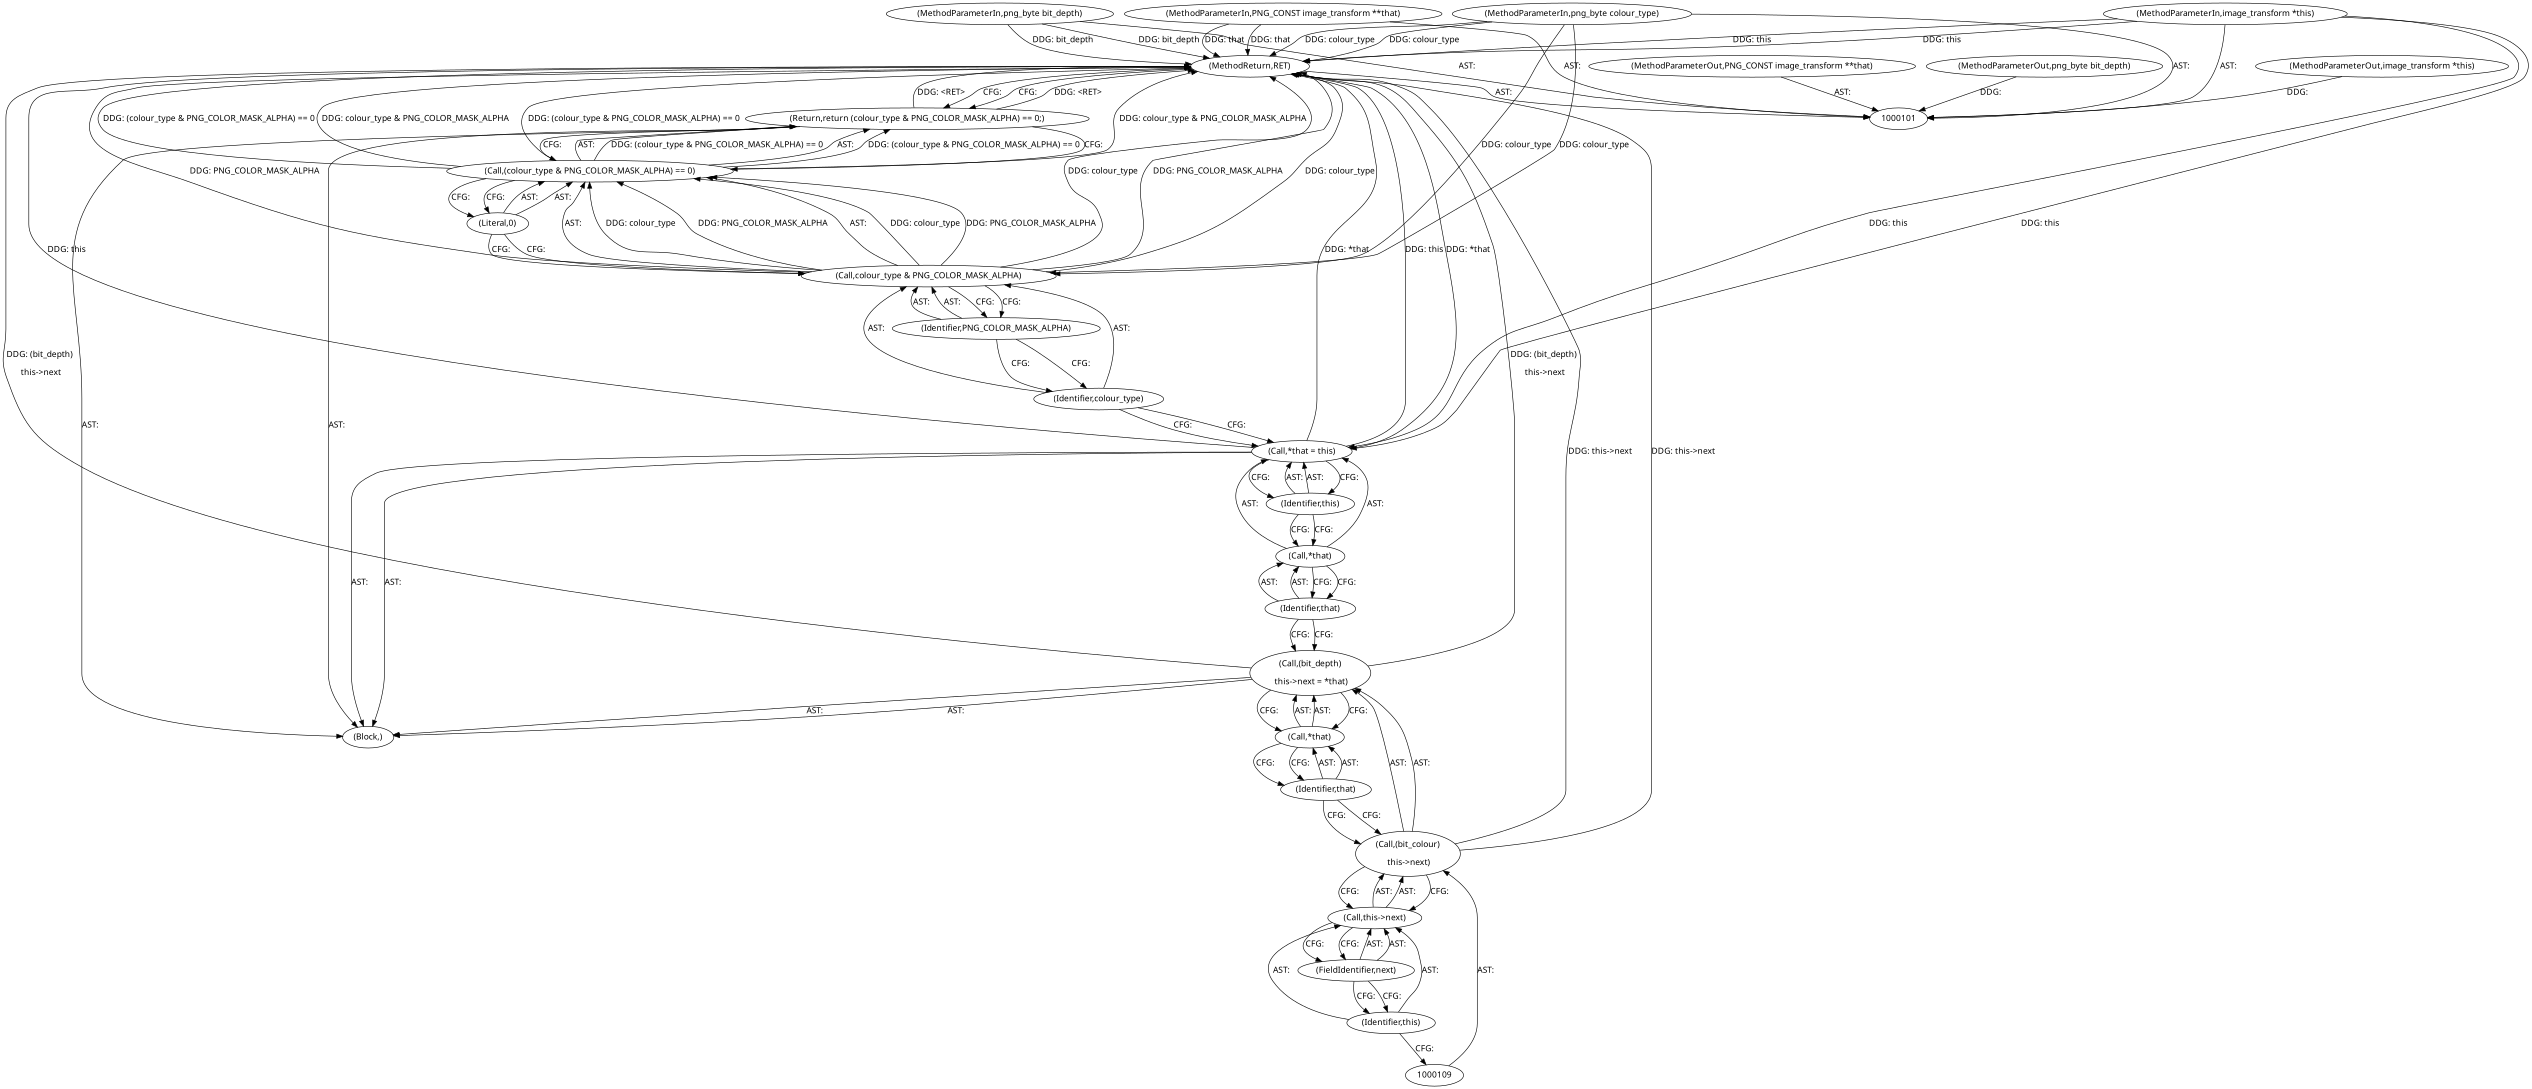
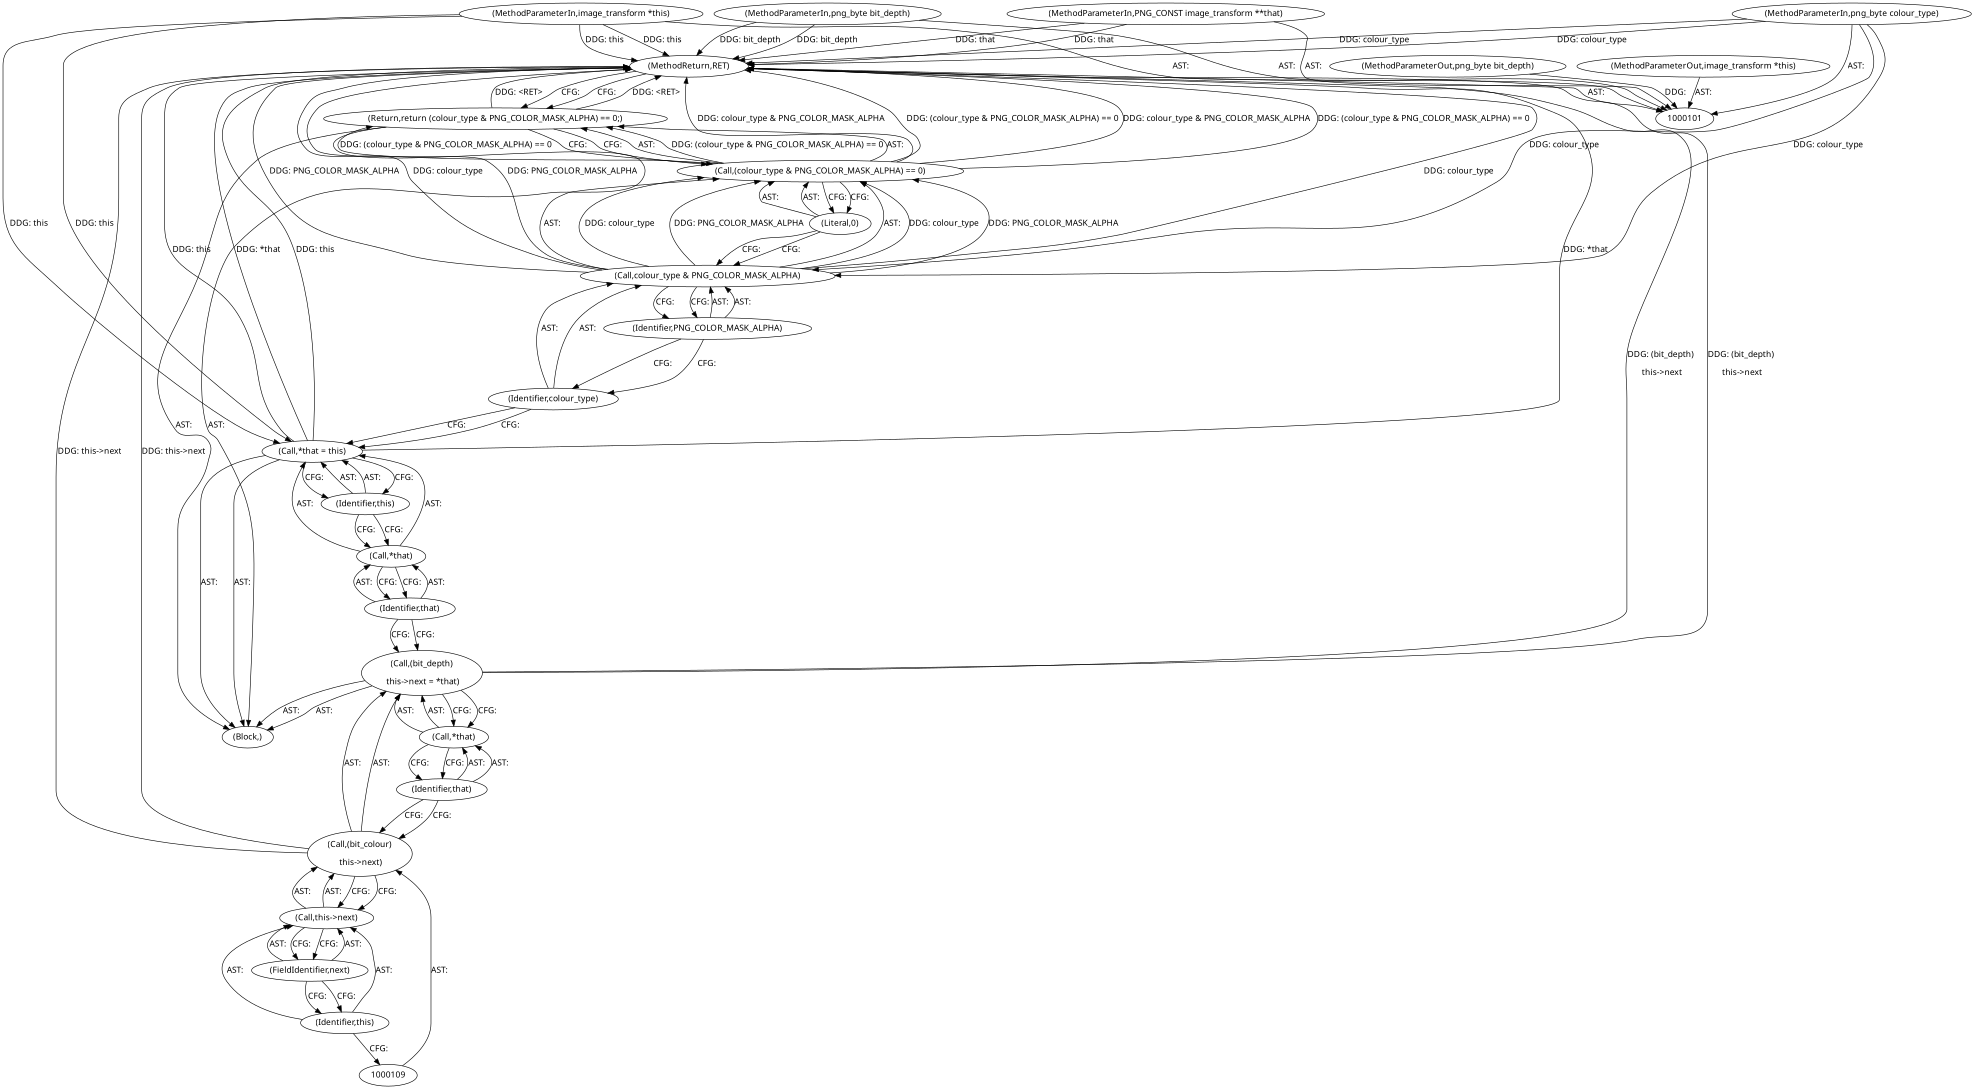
node "(MethodParameterOut,PNG_CONST image_transform **that)": removed
edge "(MethodParameterOut,image_transform *this)" -> "1000101": label "DDG: " -> "AST: "
